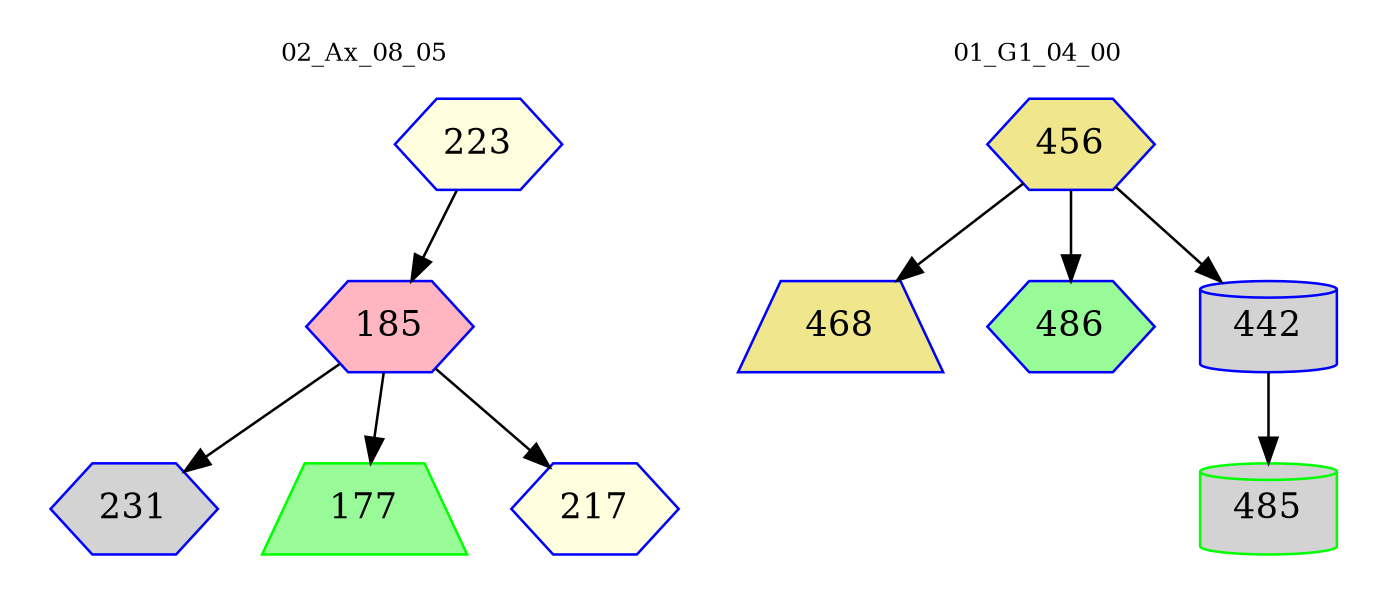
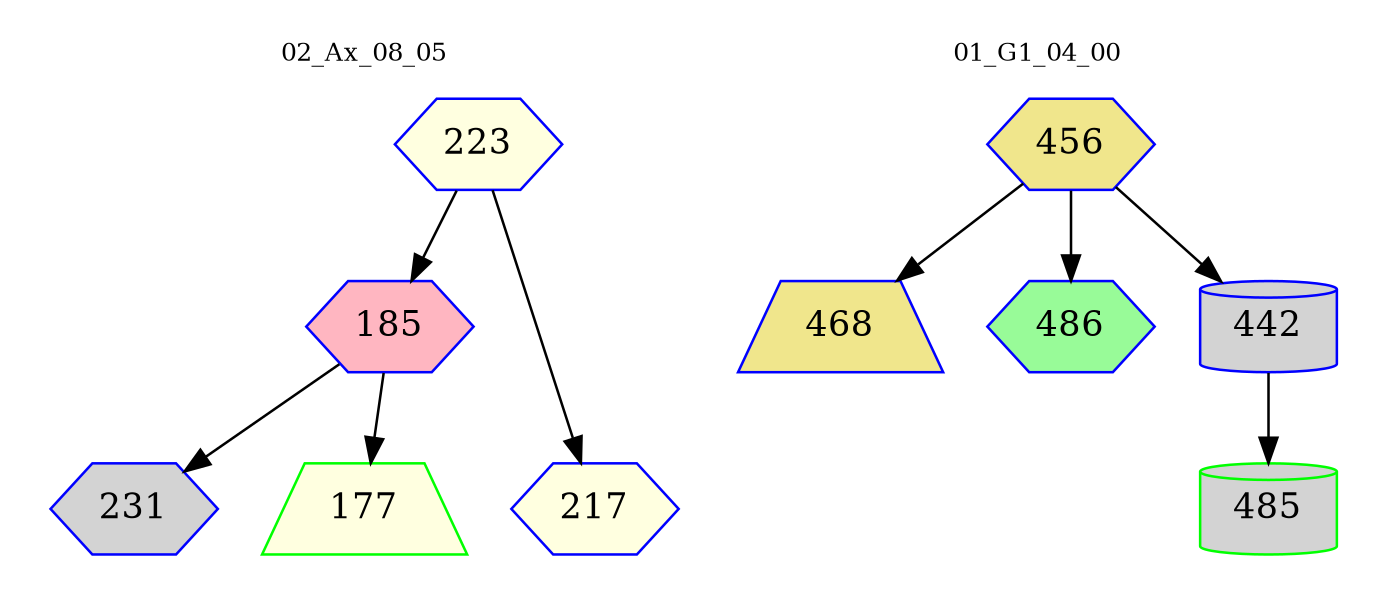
edge "185" -> "217": now "223" -> "217"
node "177": fillcolor palegreen -> lightyellow
